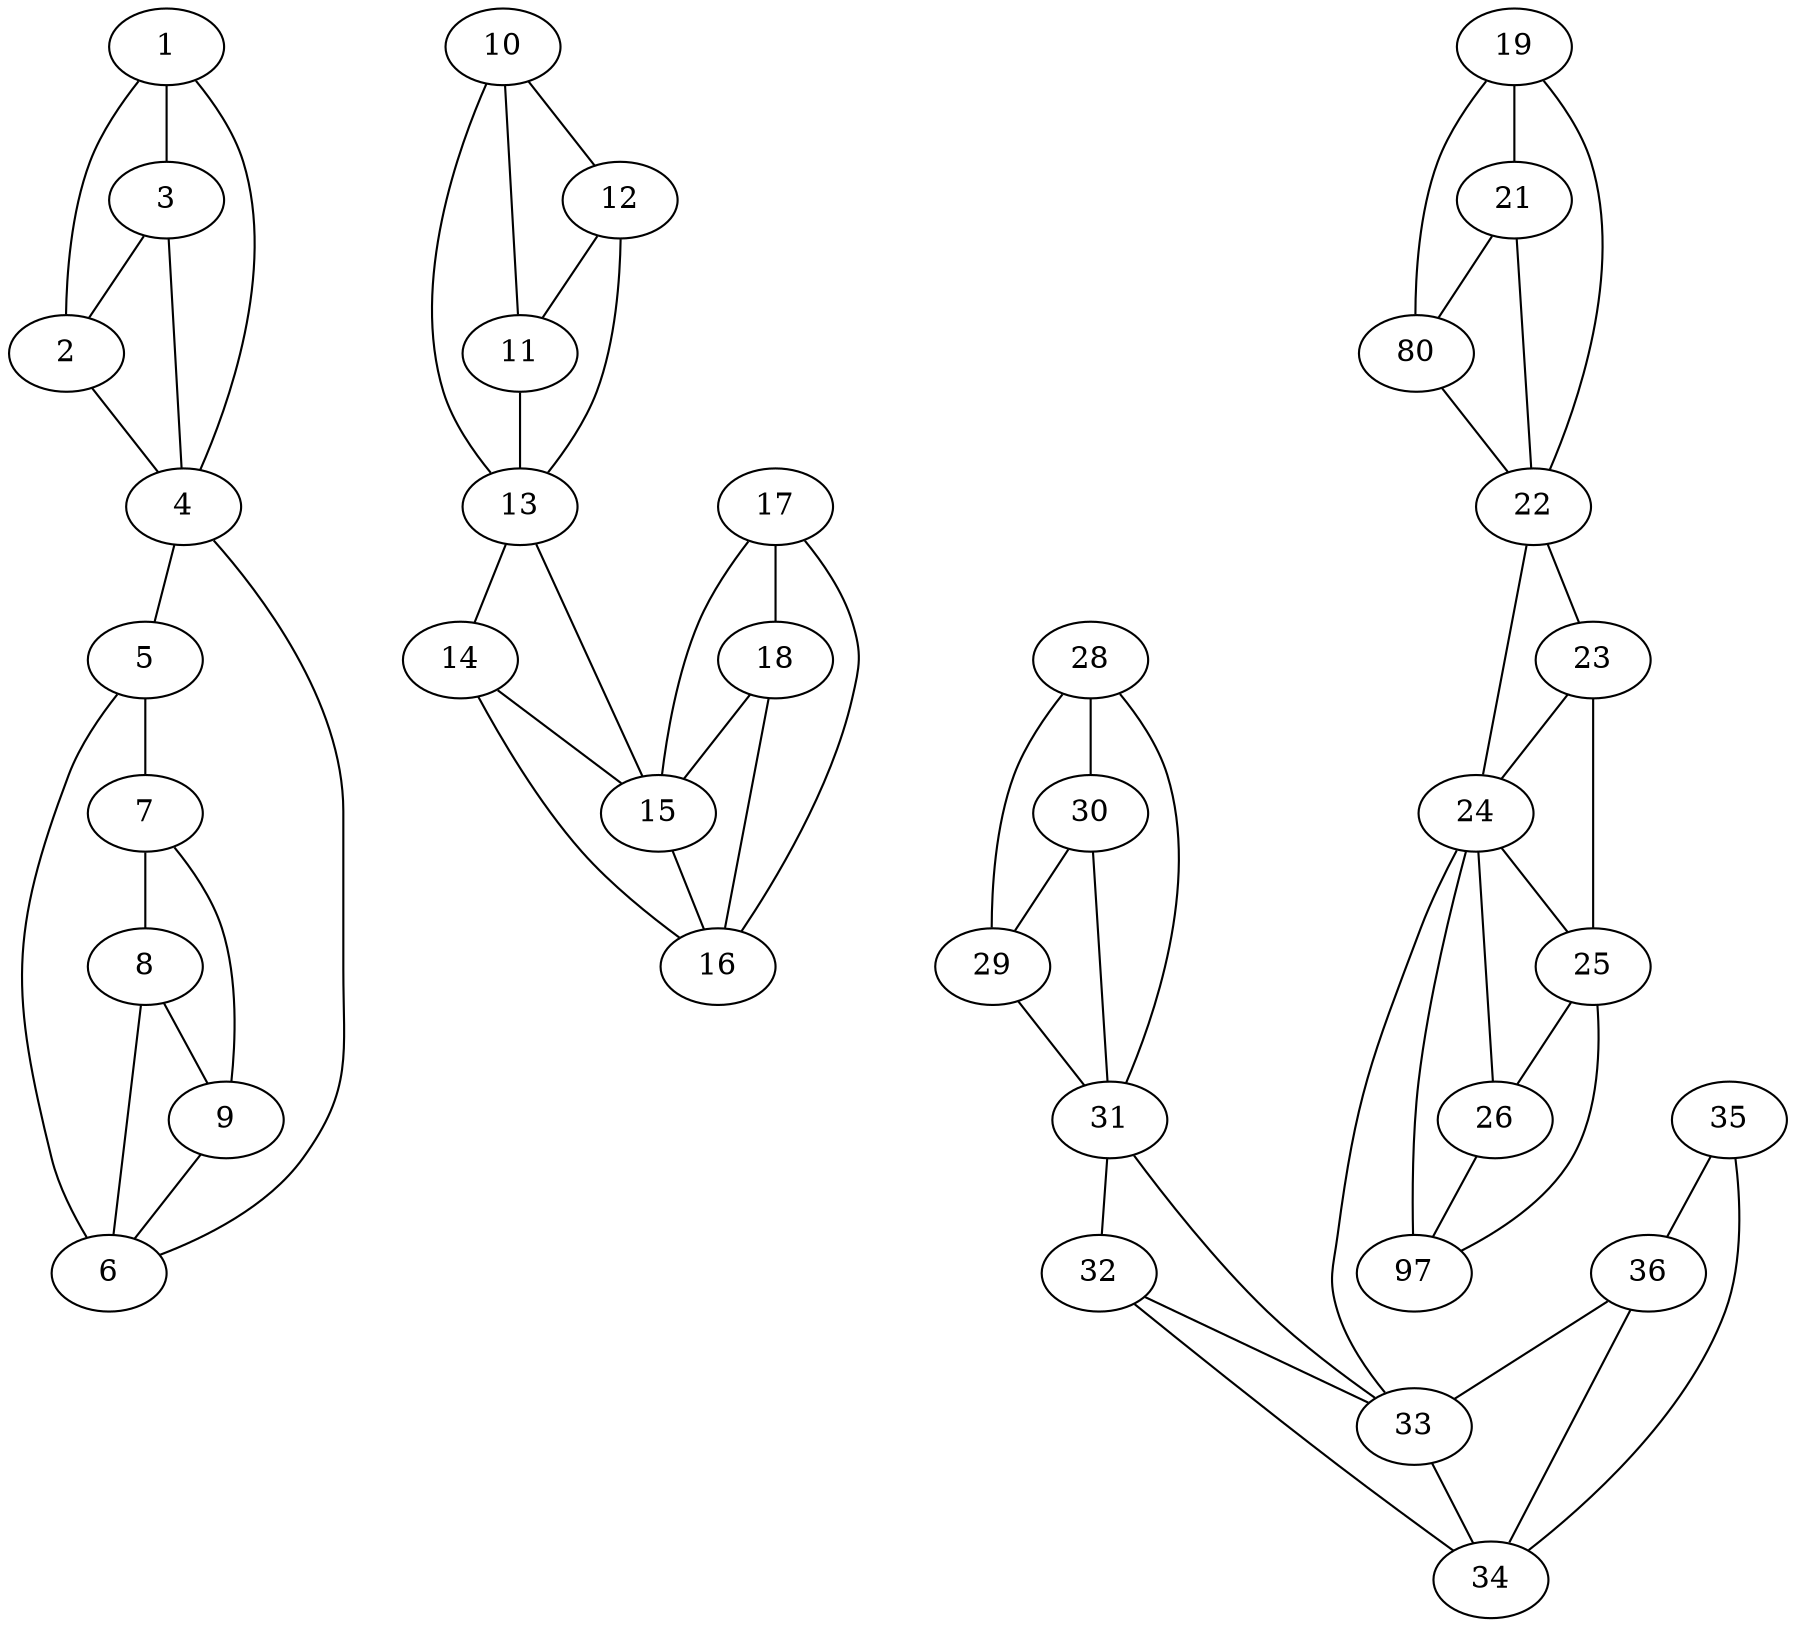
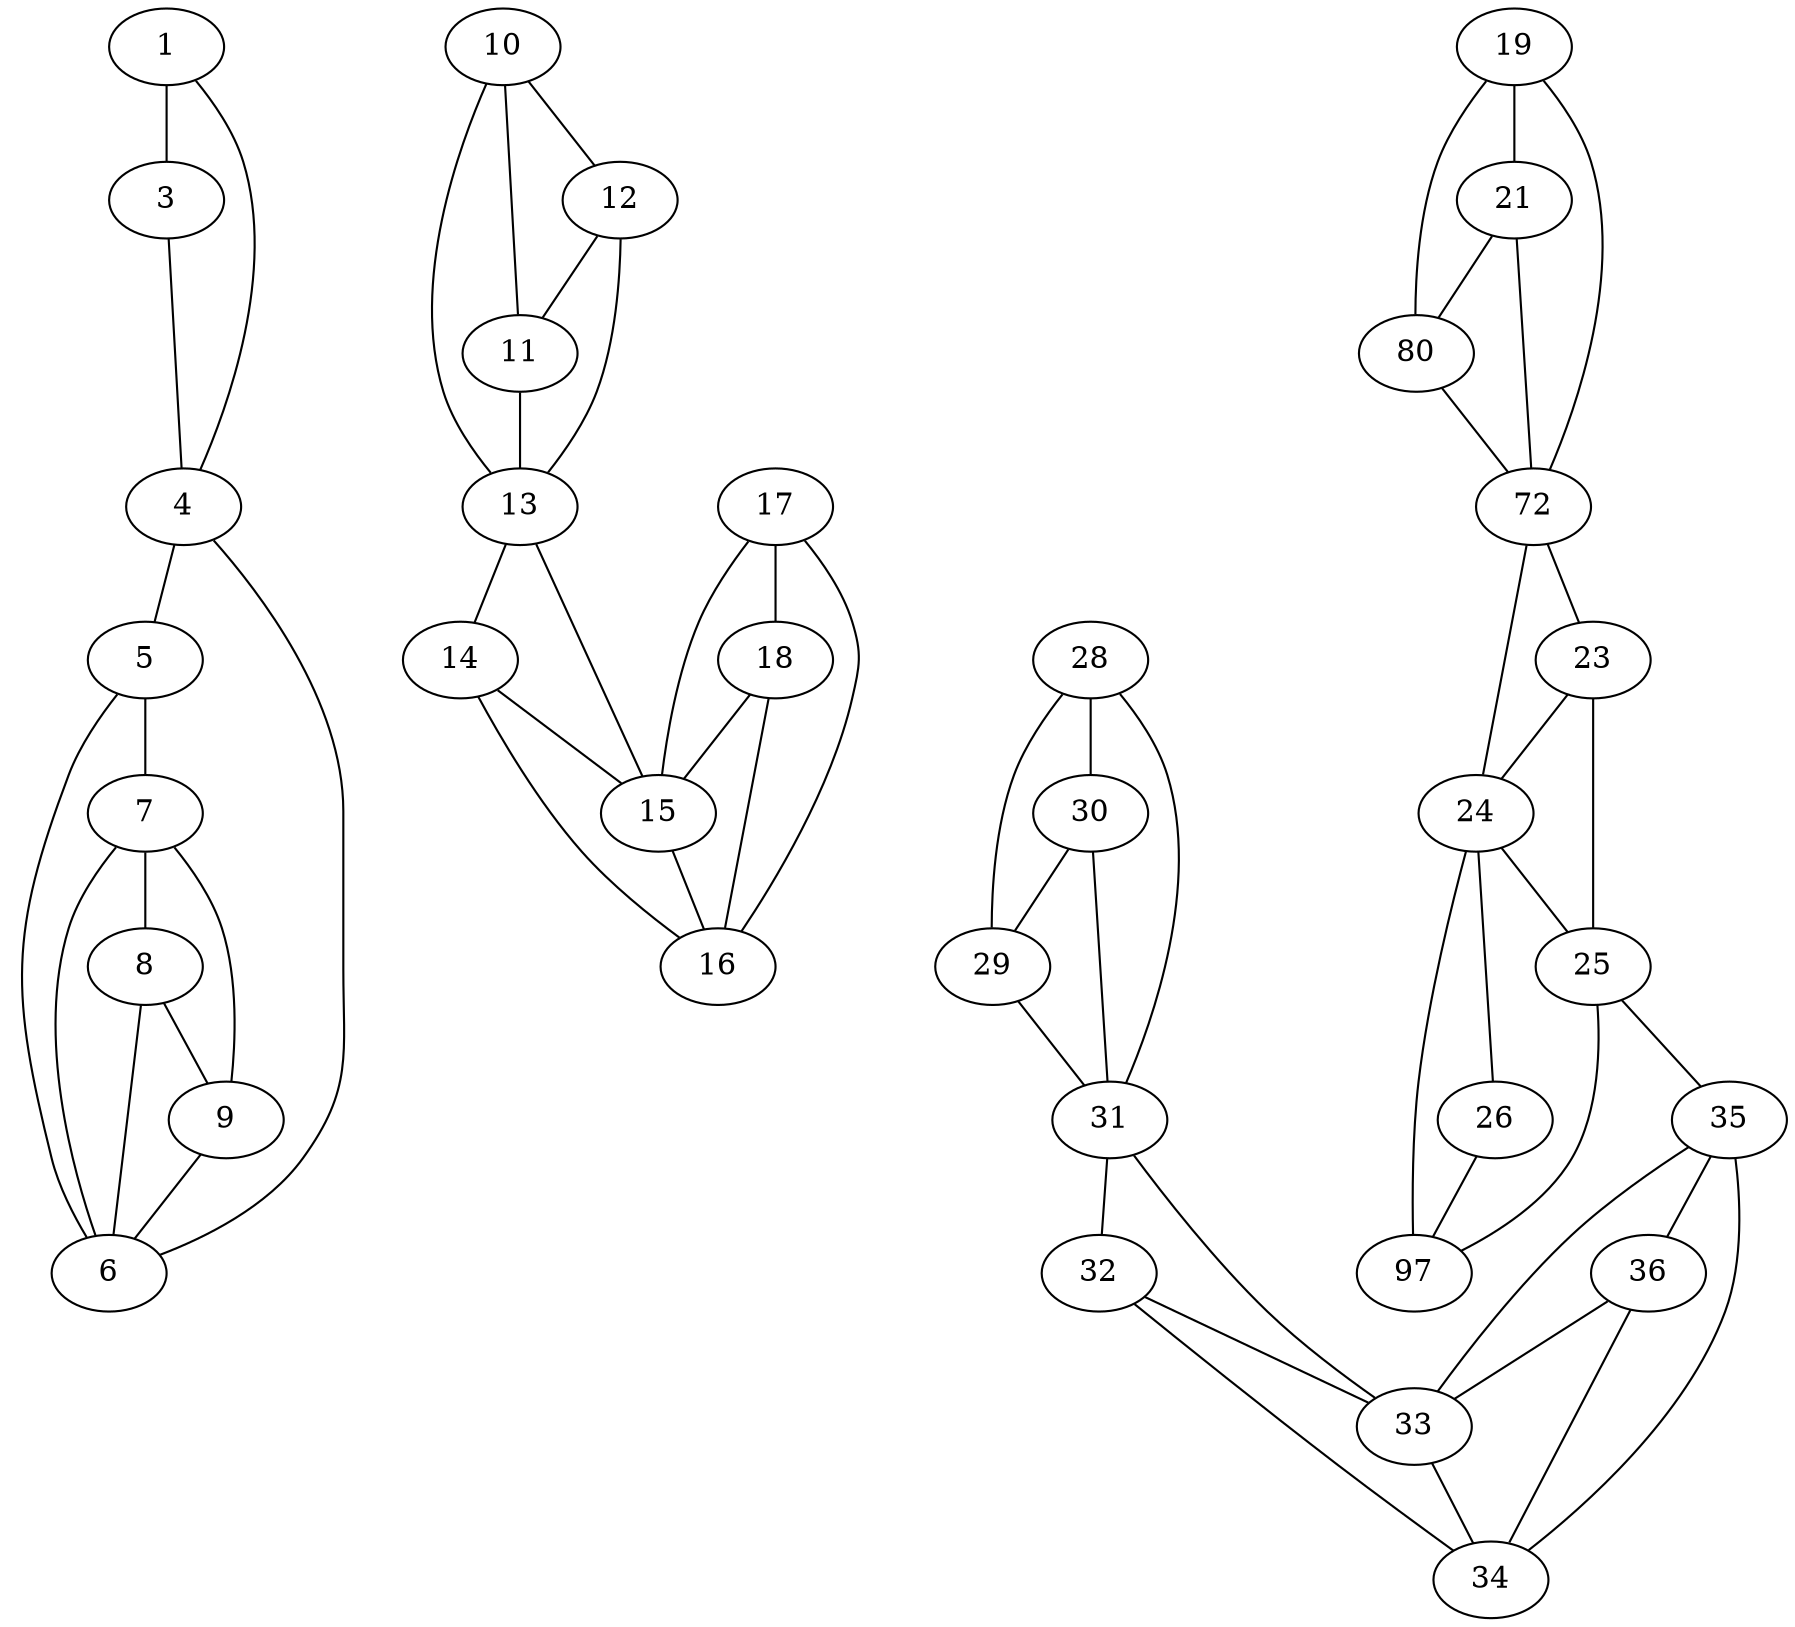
node "2": removed
node "22": label "22" -> "72"
edge "7" -- "6": added
edge "25" -- "26": now "25" -- "35"
edge "24" -- "33": now "35" -- "33"
